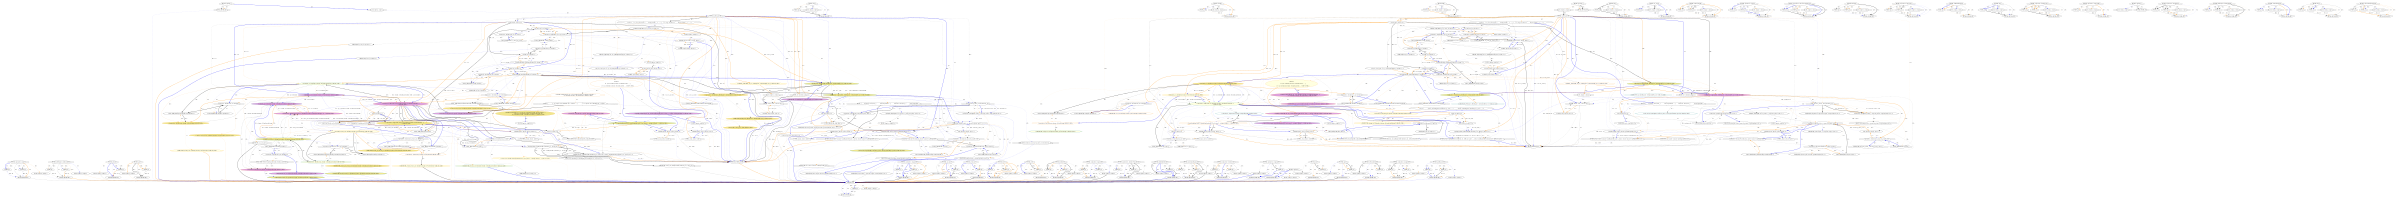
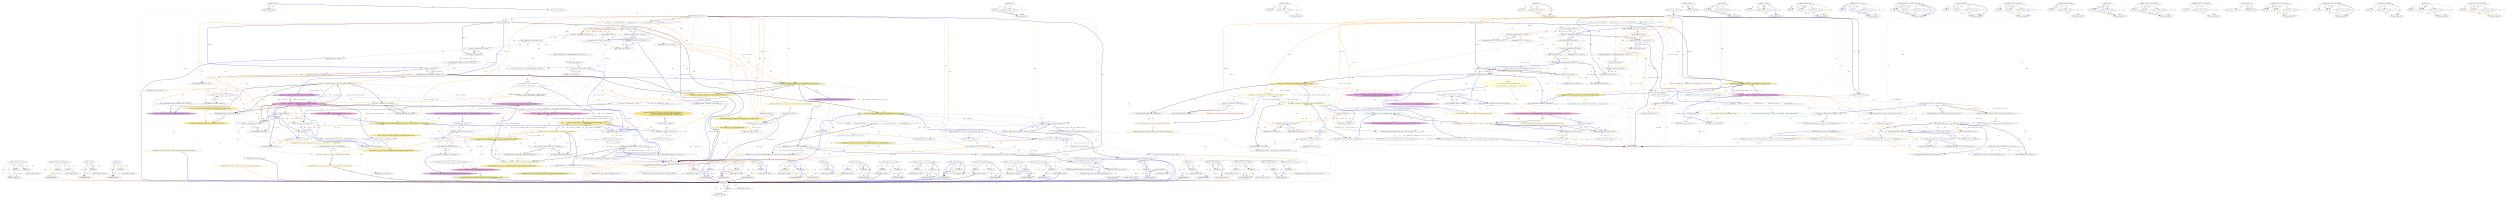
node "<(LOCAL,AutoLock lock: AutoLock)<SUB>26</SUB>>": added
node "<(LOCAL,AutoLock lock: AutoLock)<SUB>33</SUB>>": added
